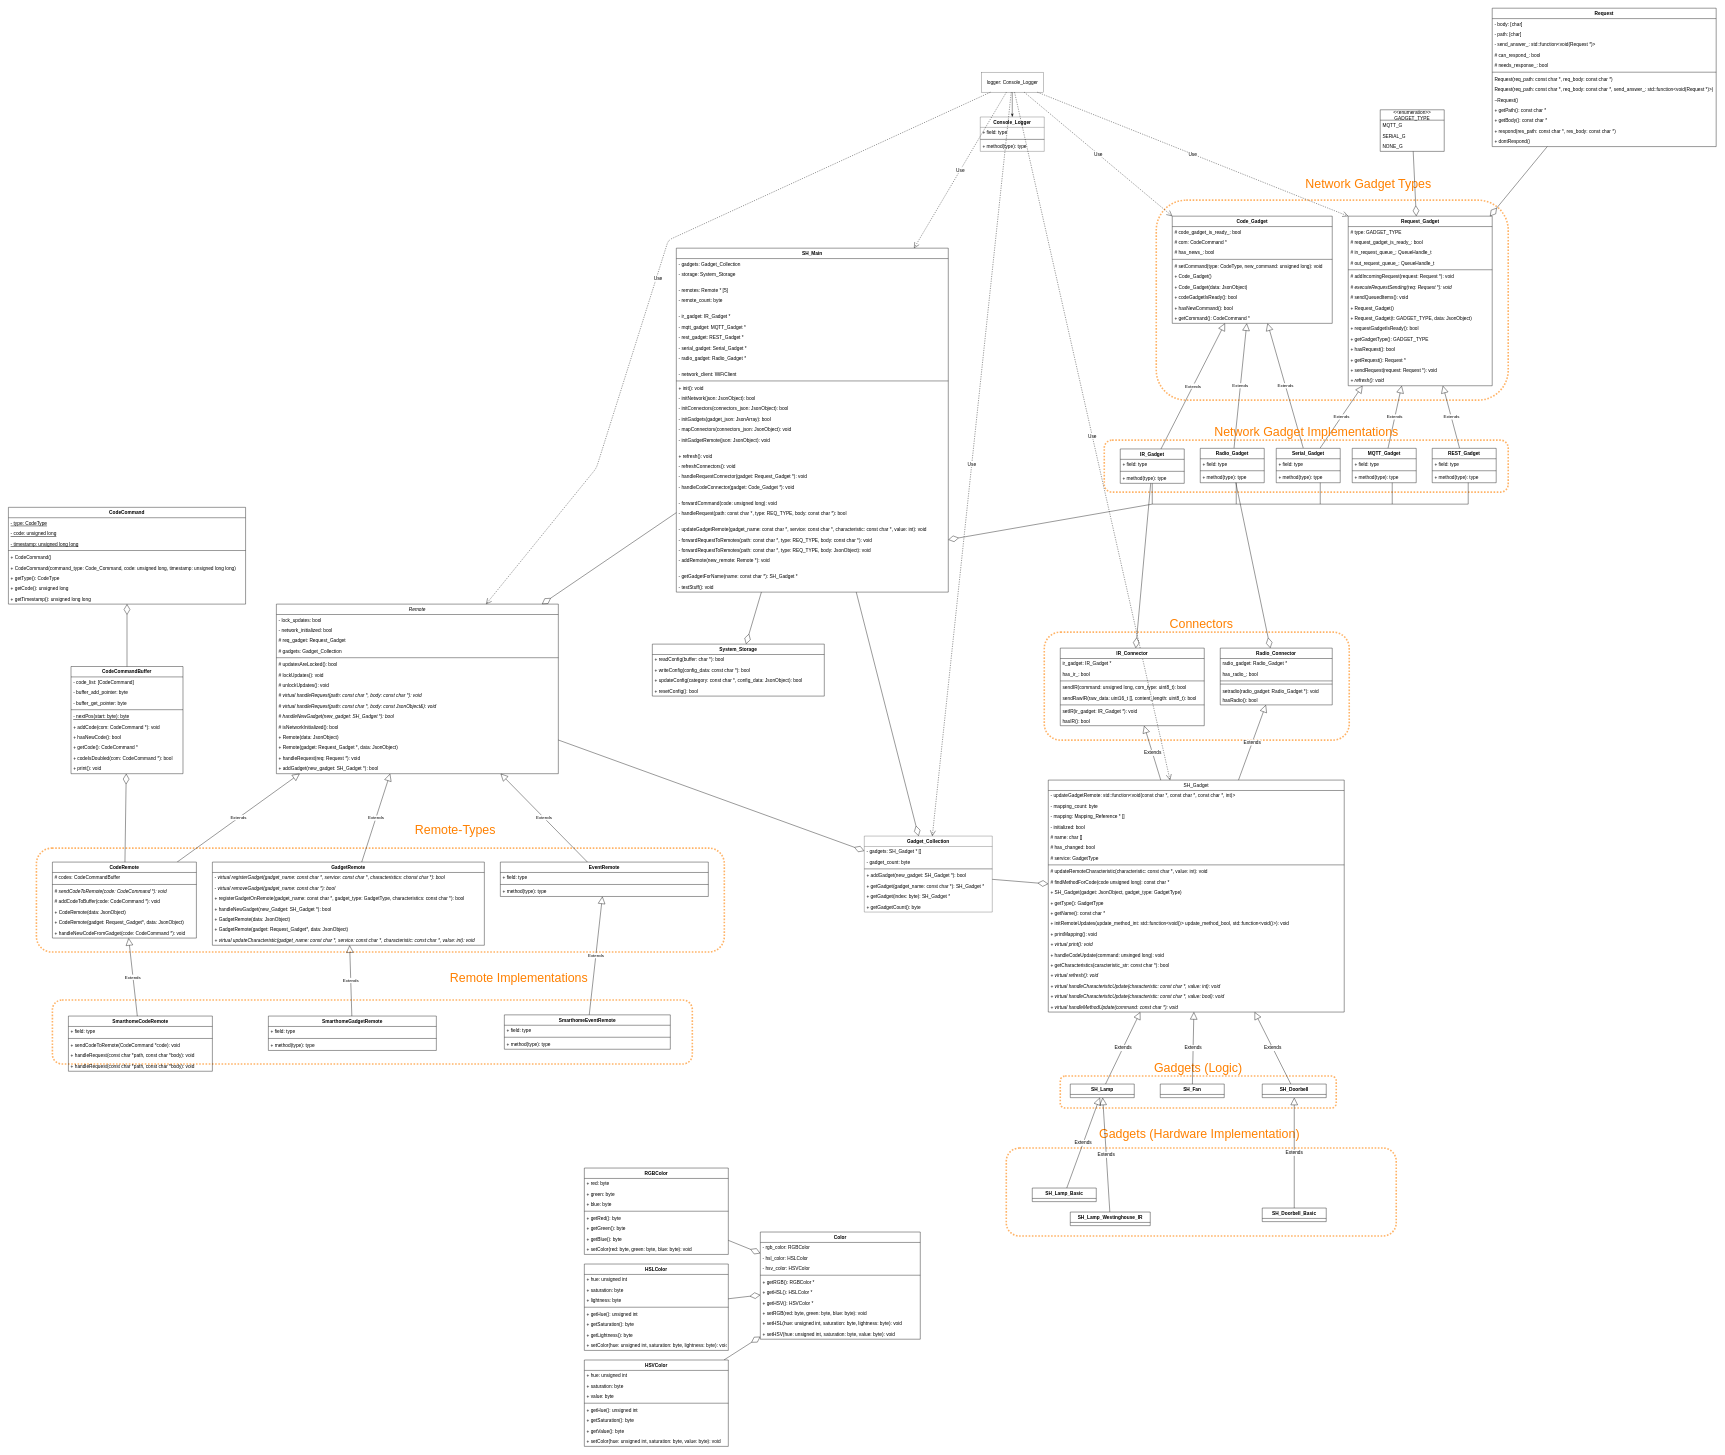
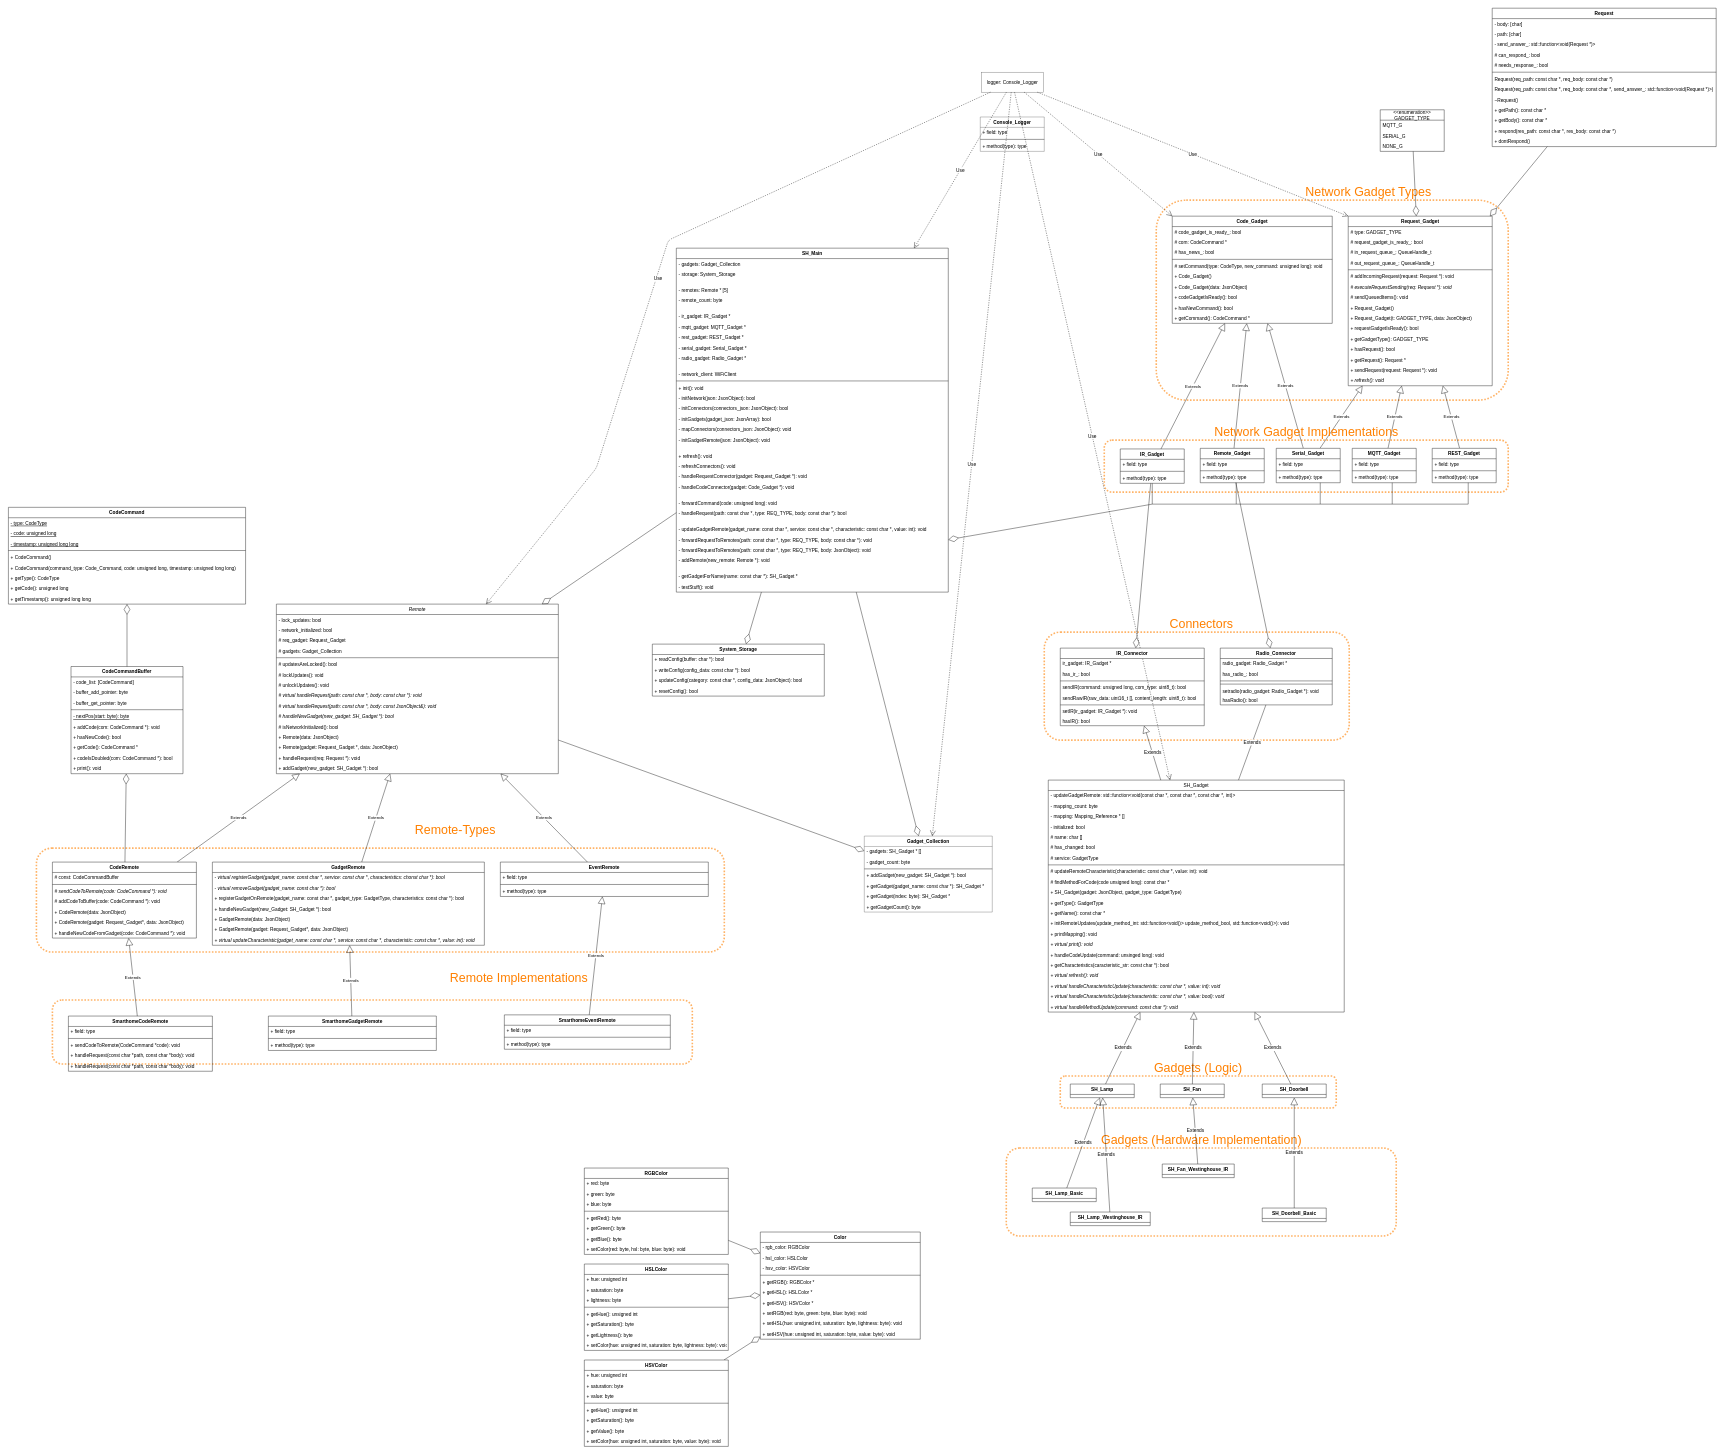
edge "logger: Console_Logger" -> "Console_Logger": removed
node "Network Gadget Types": moved (1368, 184) -> (1368, 192)
node "Radio_Gadget": label "Radio_Gadget" -> "Remote_Gadget"
edge "SH_Gadget" -> "Radio_Connector": arrowhead block -> none
node "# codes: CodeCommandBuffer": label "# codes: CodeCommandBuffer" -> "# const: CodeCommandBuffer"
edge "Gadget_Collection" -> "SH_Gadget": removed
node "Gadgets (Hardware Implementation)": moved (1199, 1134) -> (1201, 1140)
edge "SH_Fan_Westinghouse_IR" -> "SH_Fan": added, label "Extends"
node "SH_Fan_Westinghouse_IR": added
node "+ setColor(red: byte, green: byte, blue: byte): void": label "+ setColor(red: byte, green: byte, blue: byte): void" -> "+ setColor(red: byte, hsl: byte, blue: byte): void"
